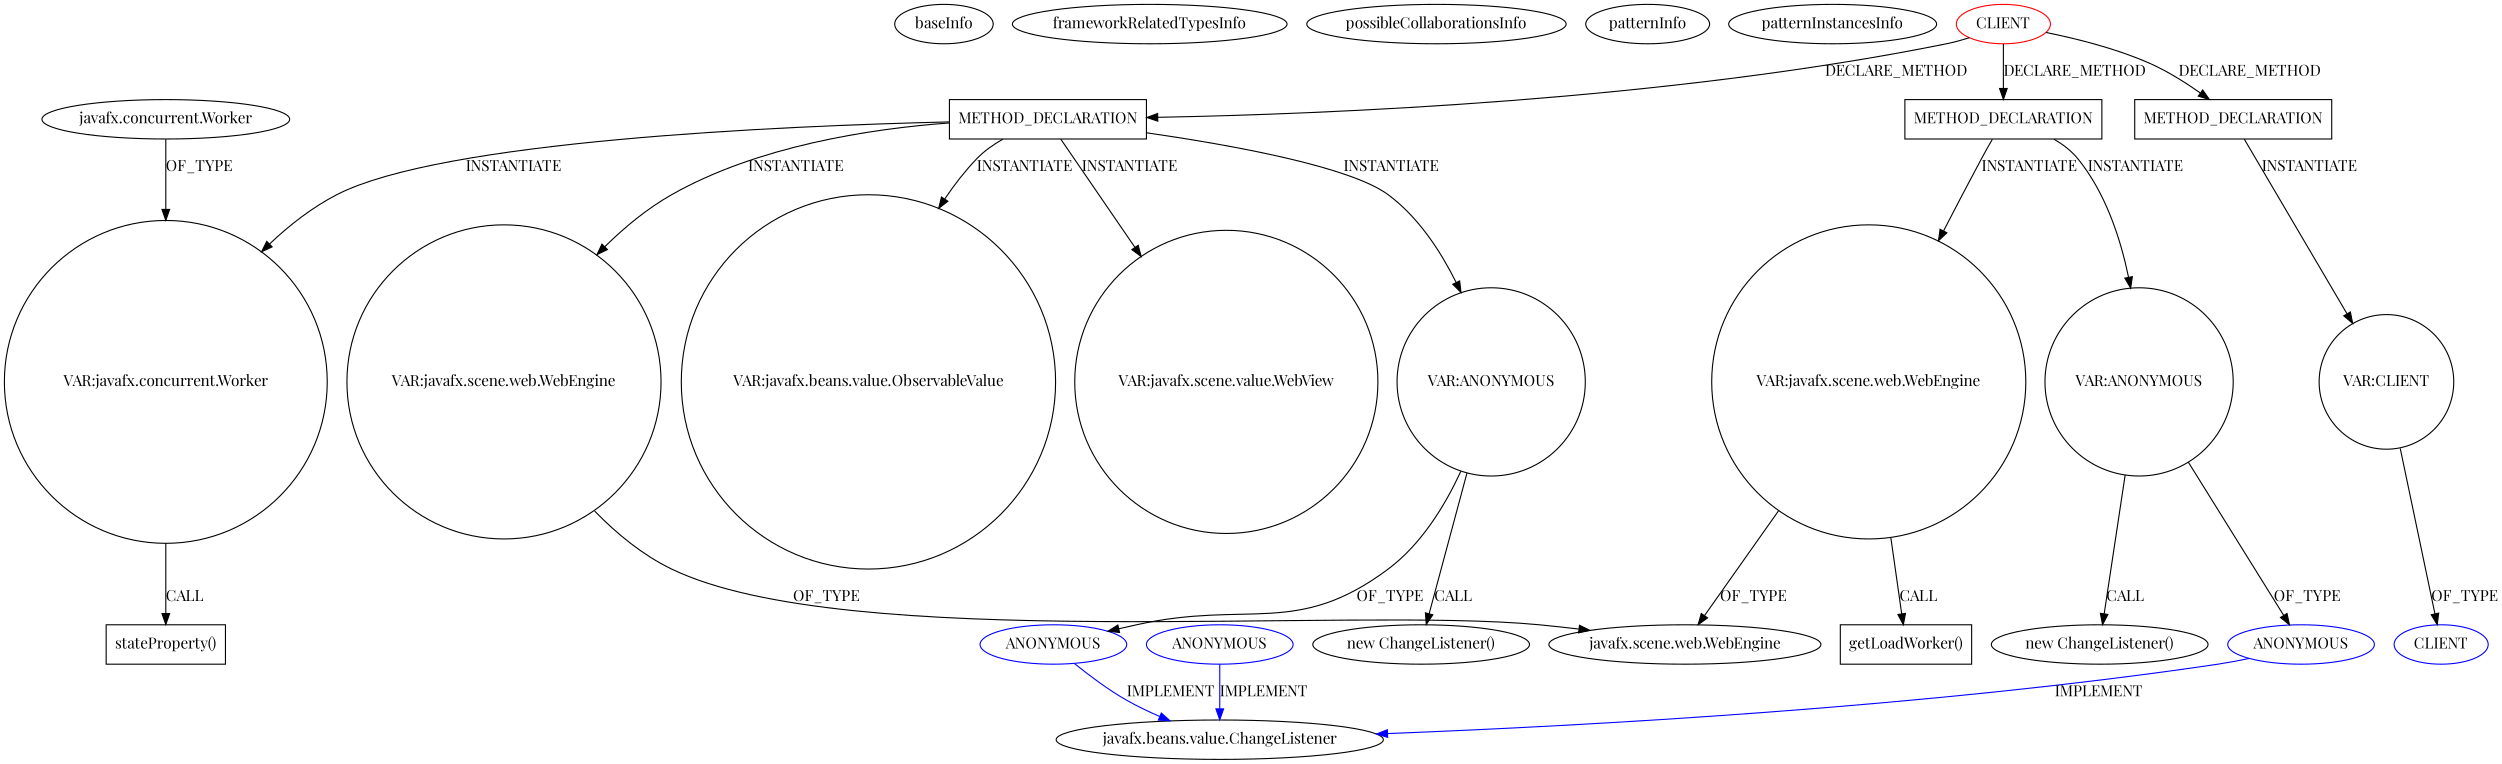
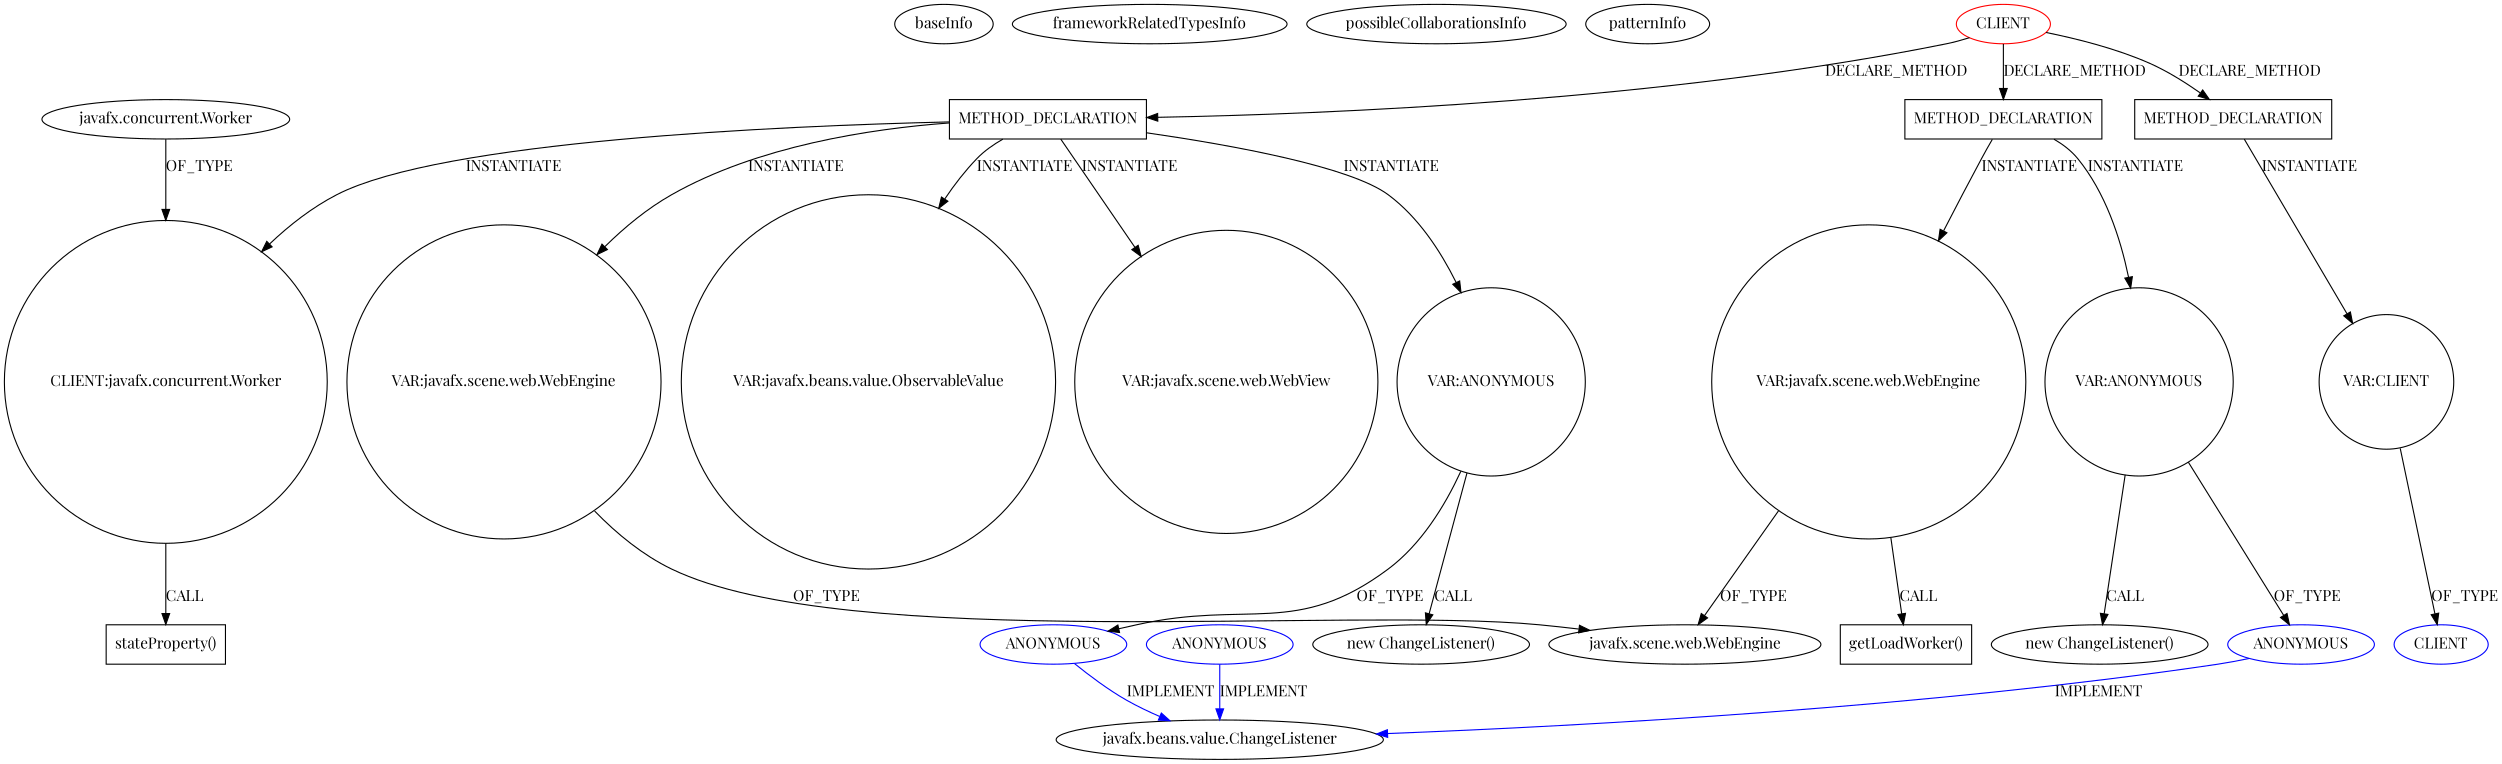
node "patternInstancesInfo": removed
node "VAR:javafx.concurrent.Worker": label "VAR:javafx.concurrent.Worker" -> "CLIENT:javafx.concurrent.Worker"
node "VAR:javafx.scene.value.WebView": label "VAR:javafx.scene.value.WebView" -> "VAR:javafx.scene.web.WebView"
